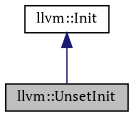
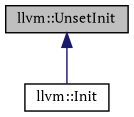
edge "llvm::UnsetInit" -> "llvm::Init": reversed
